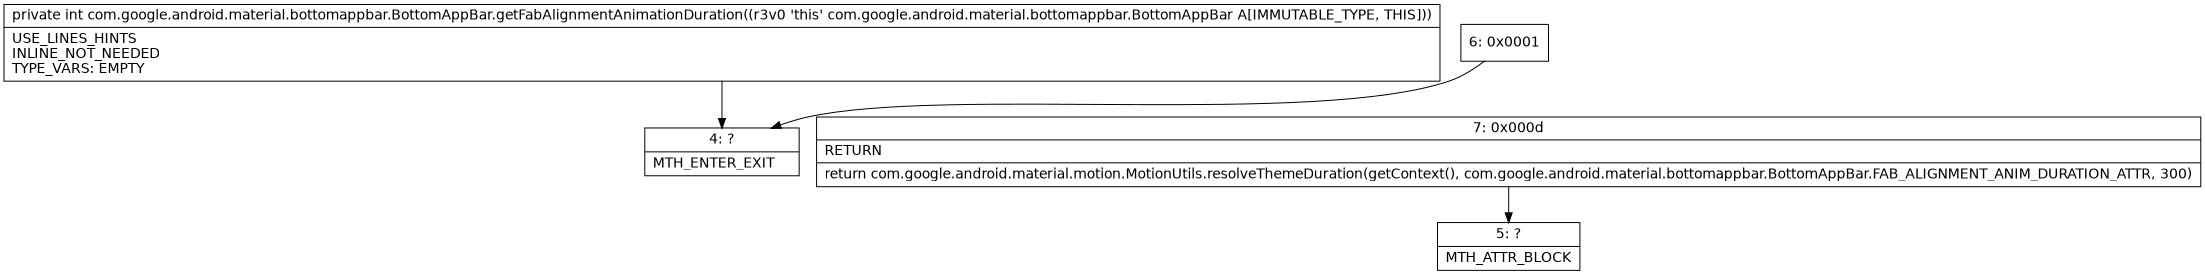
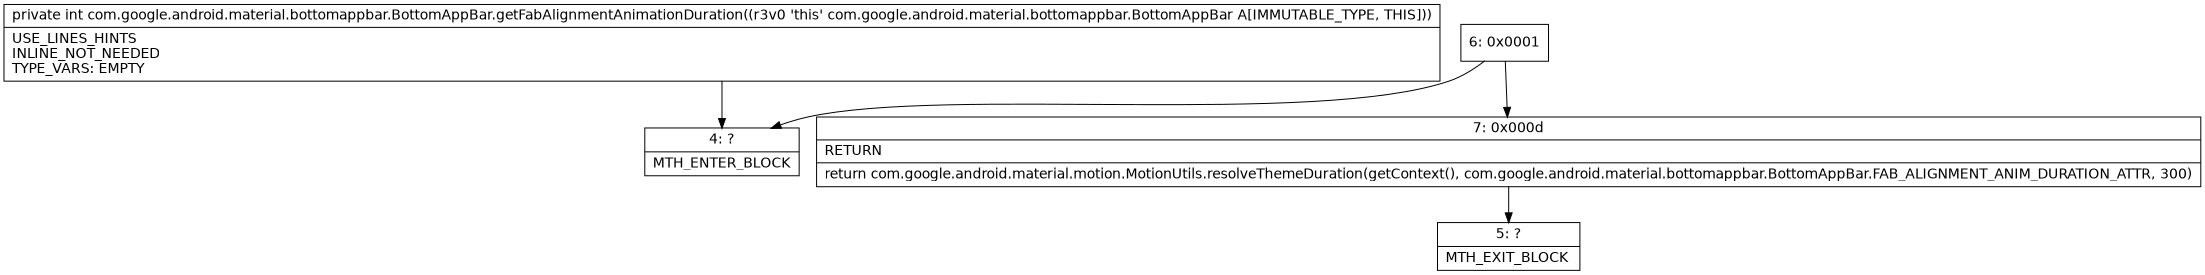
edge "6: 0x0001" -> "7: 0x000d": added
node "4: ?": text "MTH_ENTER_EXIT" -> "MTH_ENTER_BLOCK"
node "5: ?": text "MTH_ATTR_BLOCK" -> "MTH_EXIT_BLOCK"
